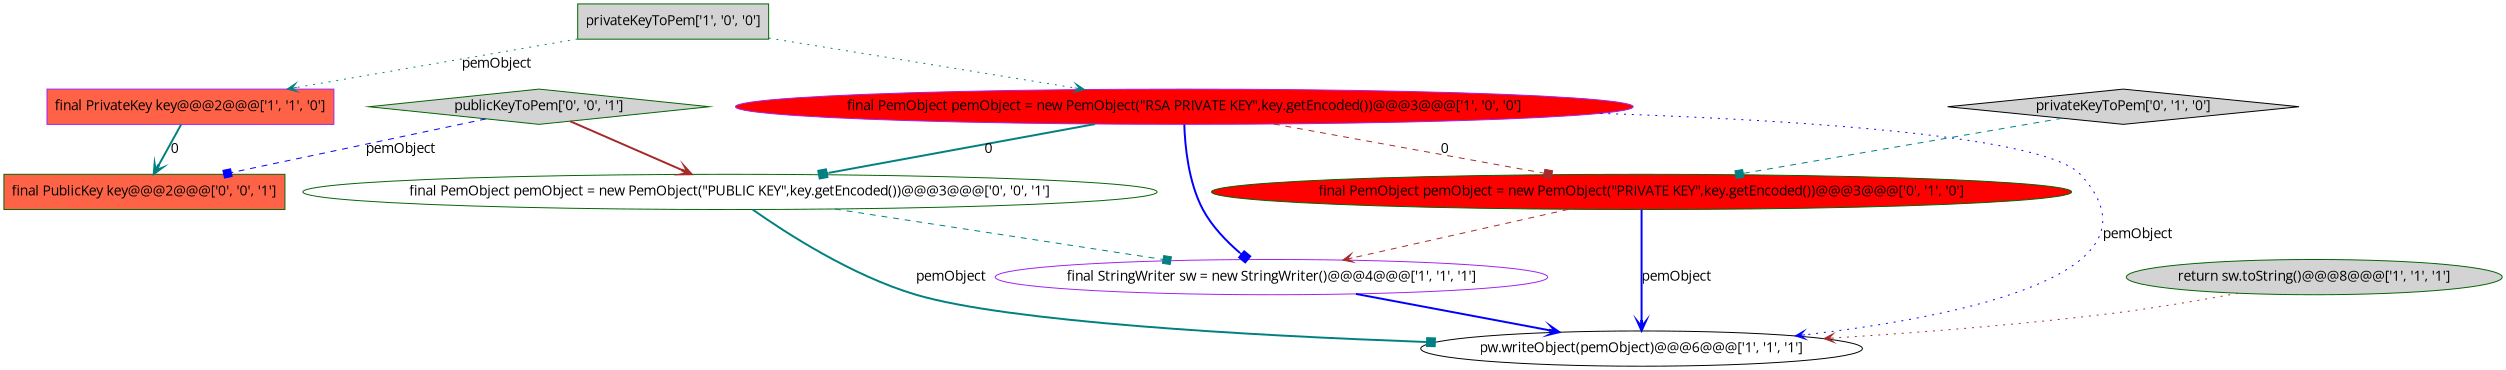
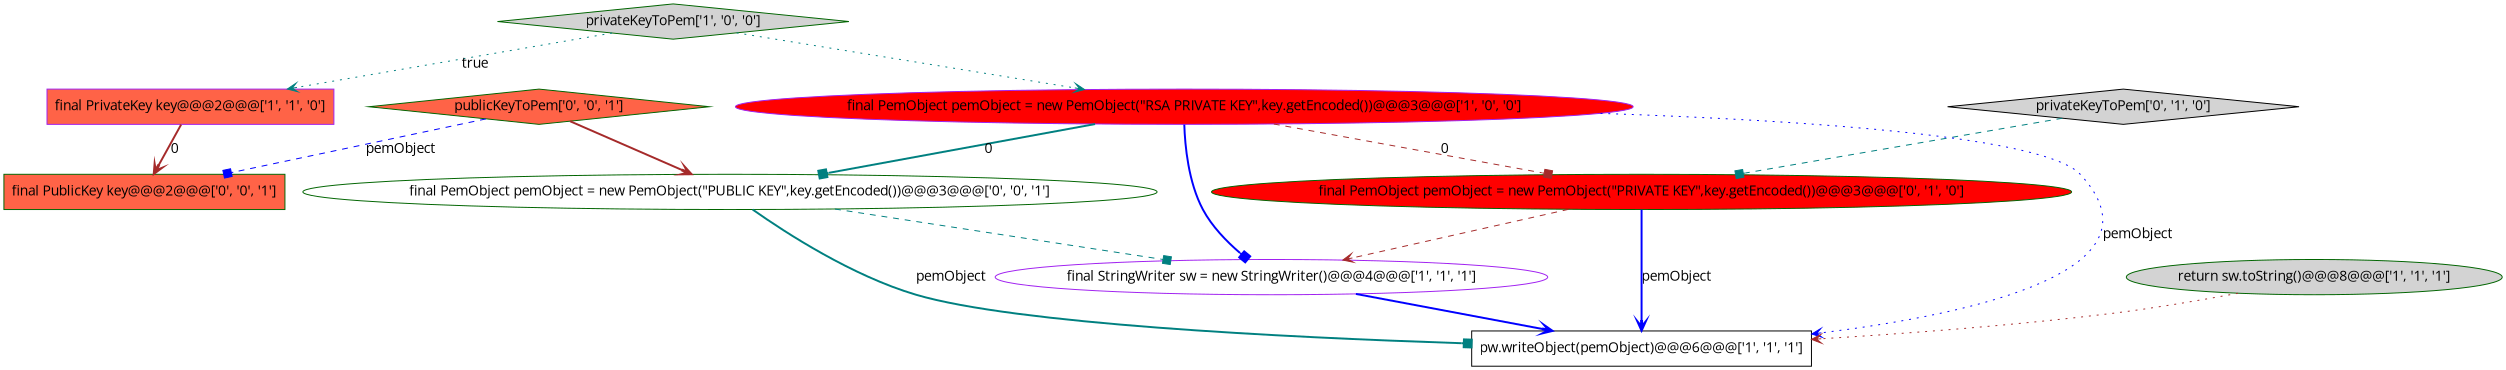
node "privateKeyToPem['1', '0', '0']": shape box -> diamond
edge "privateKeyToPem['1', '0', '0']" -> "final PrivateKey key@@@2@@@['1', '1', '0']": label "pemObject" -> "true"
node "publicKeyToPem['0', '0', '1']": fillcolor lightgray -> tomato
edge "final PrivateKey key@@@2@@@['1', '1', '0']" -> "final PublicKey key@@@2@@@['0', '0', '1']": color teal -> brown
node "pw.writeObject(pemObject)@@@6@@@['1', '1', '1']": shape ellipse -> box
